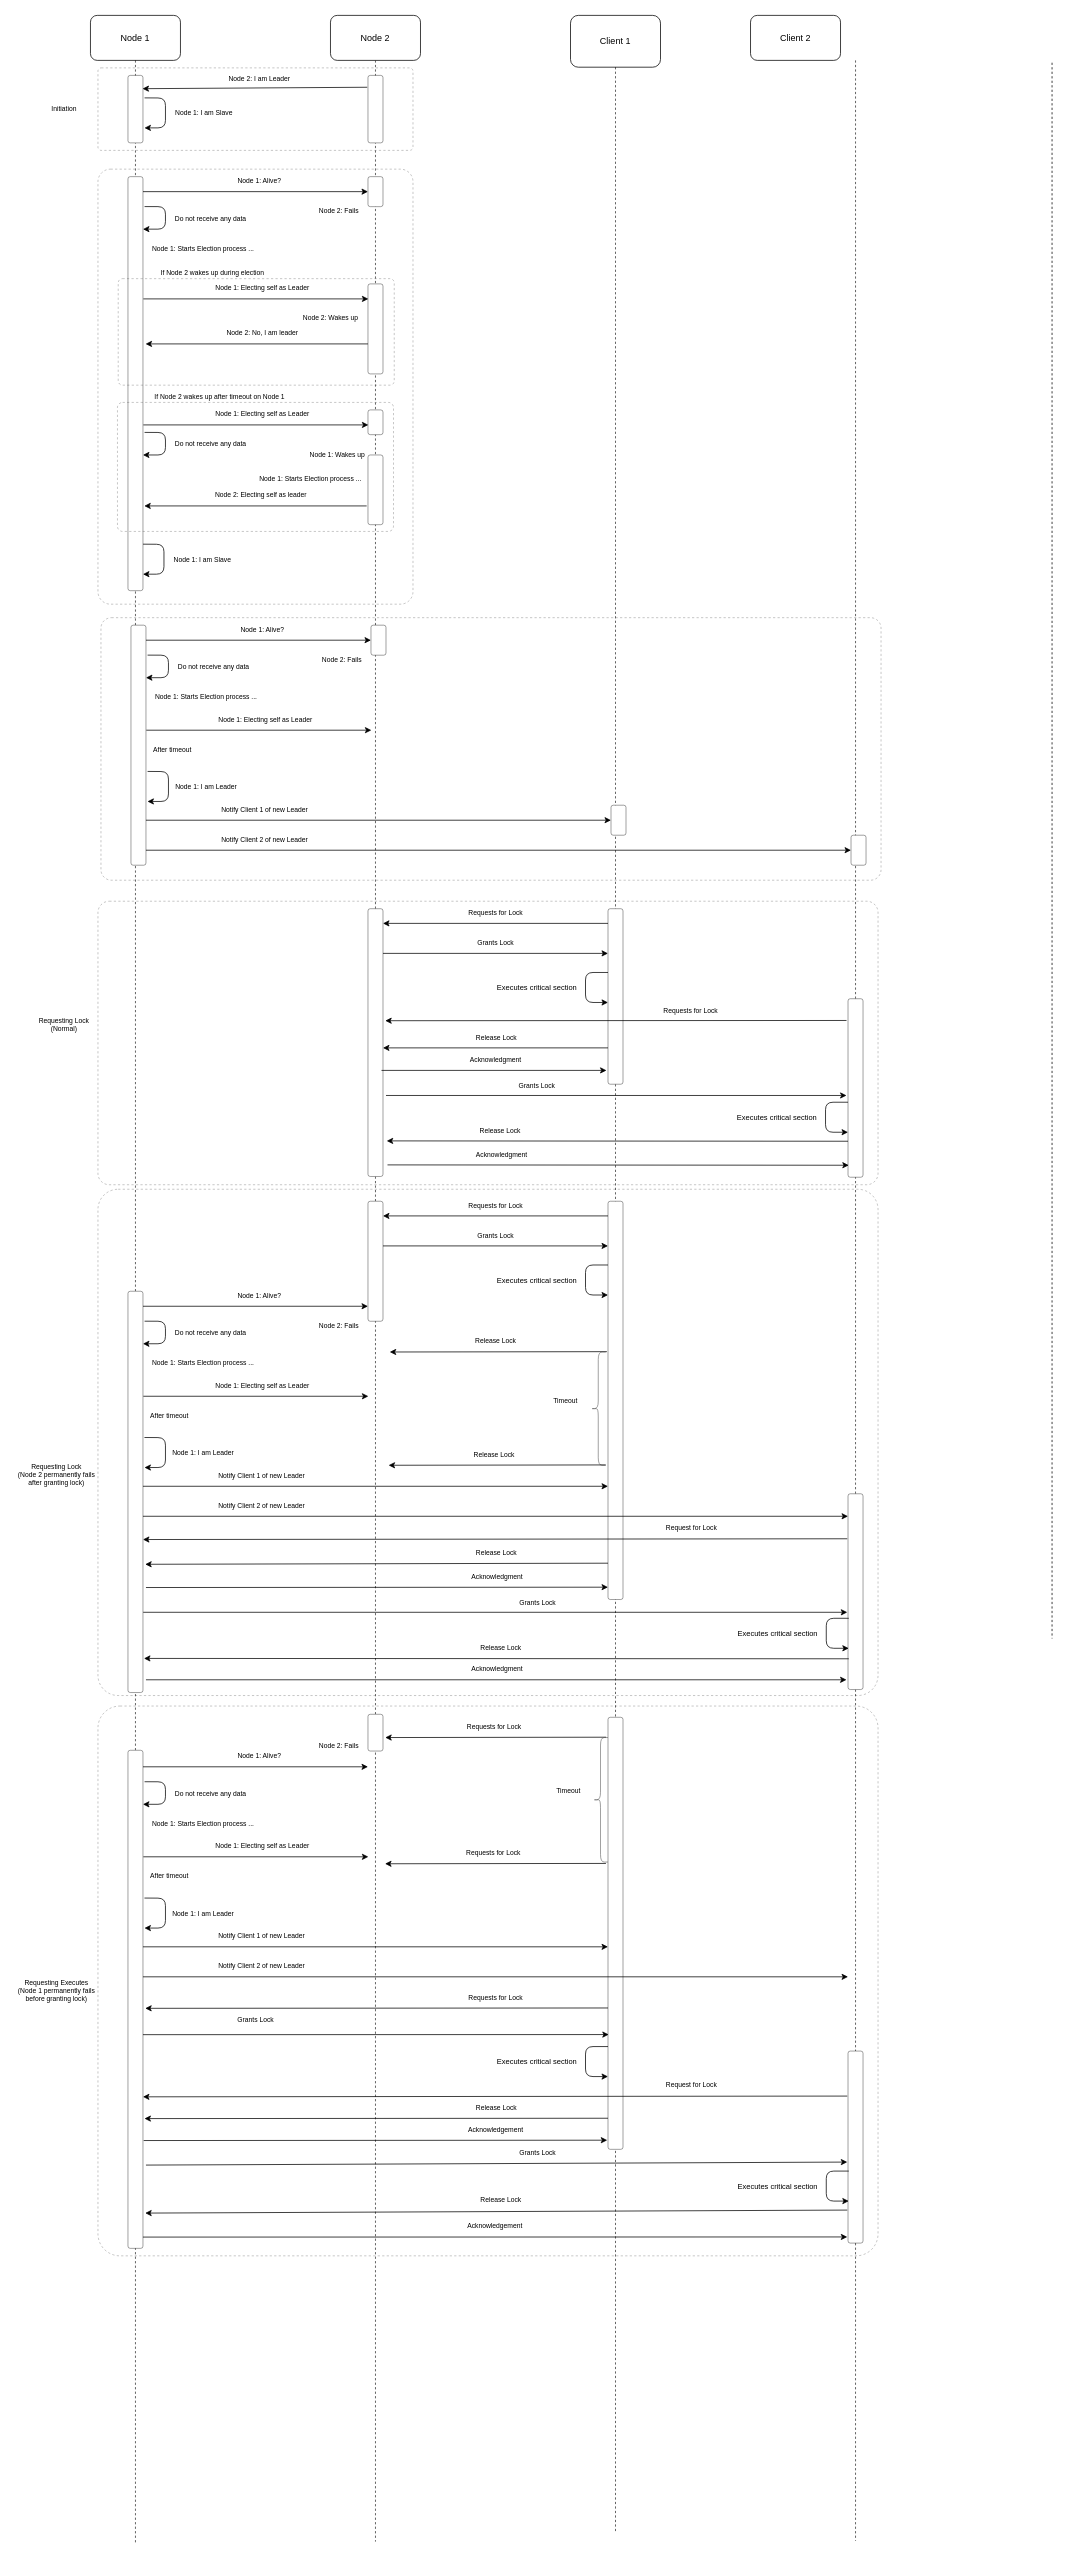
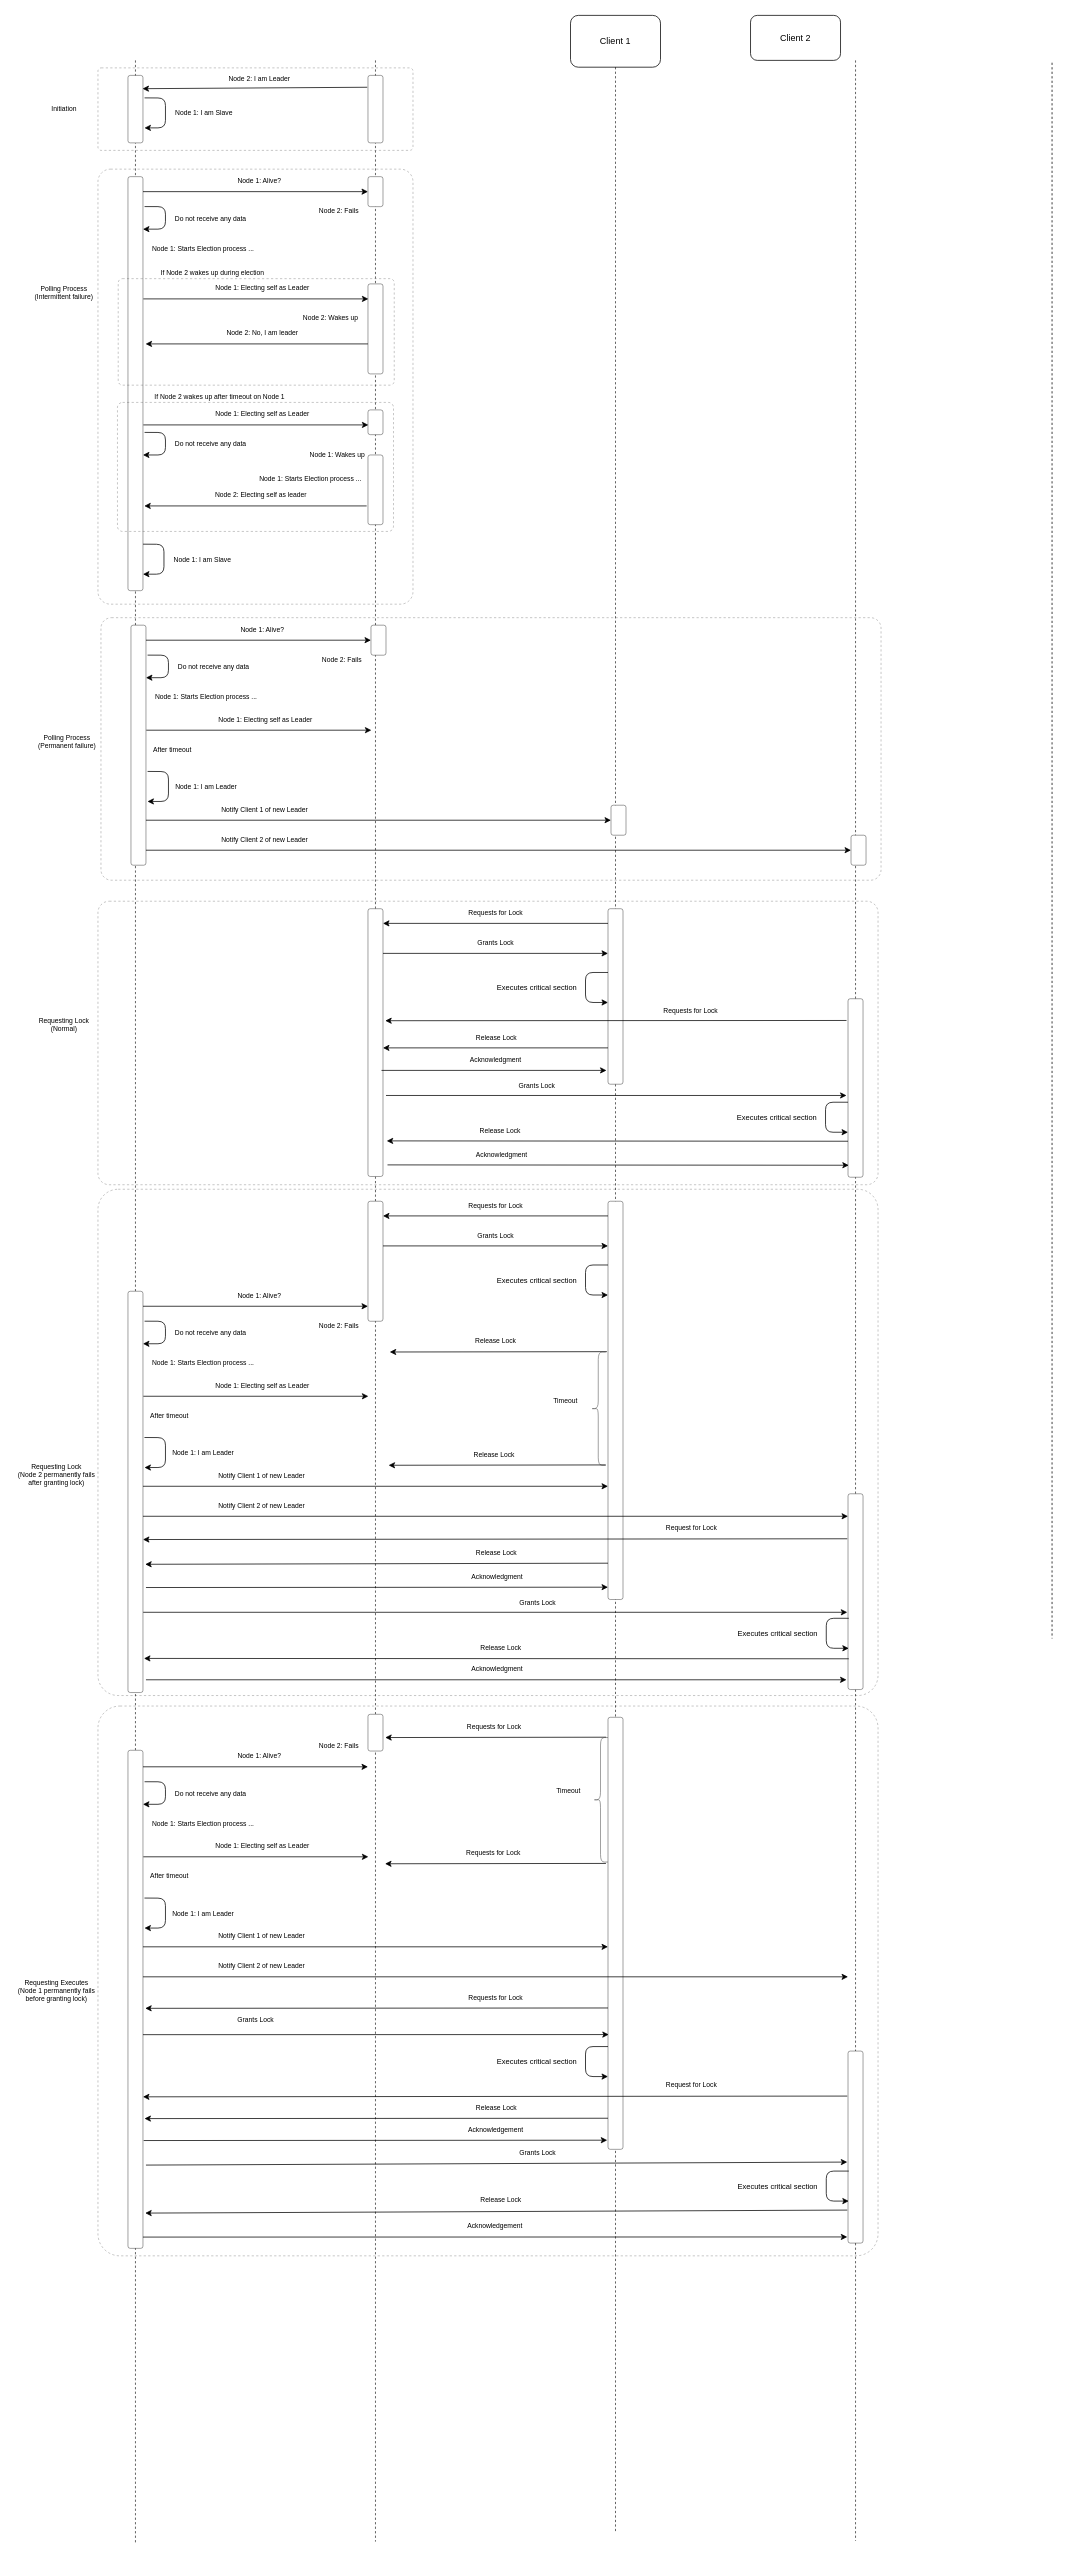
node "Node 1": removed
node "Node 2": removed
node "Polling Process (Intermittent failure)": added
node "Polling Process (Permanent failure)": added
